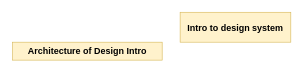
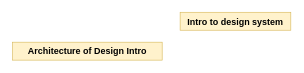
node "Intro to design system": size 111x30 -> 111x18
